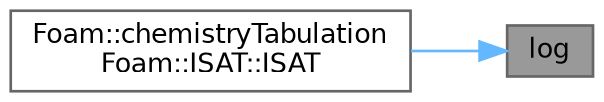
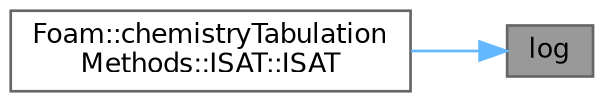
node "Foam::chemistryTabulation Foam::ISAT::ISAT": label "Foam::chemistryTabulation Foam::ISAT::ISAT" -> "Foam::chemistryTabulation Methods::ISAT::ISAT"
